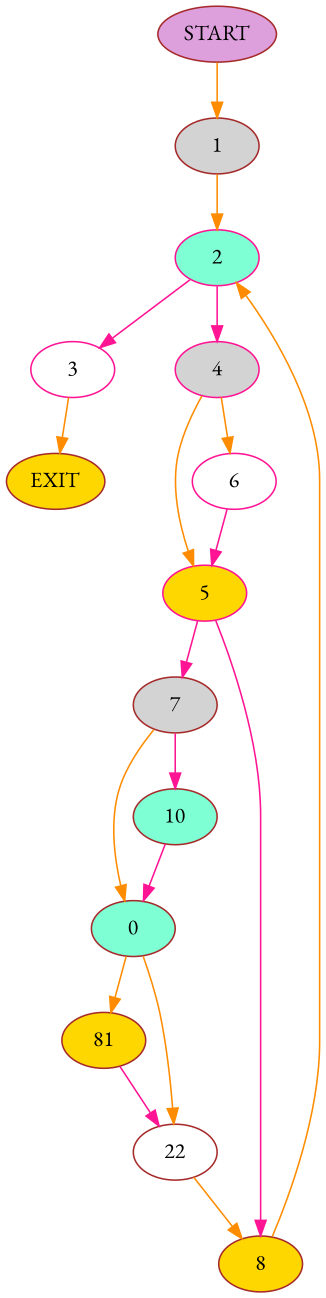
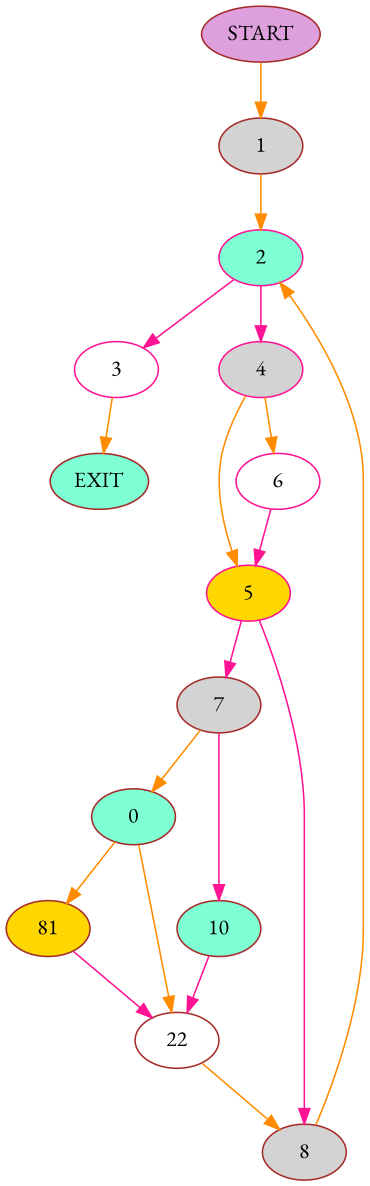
node "EXIT": fillcolor gold -> aquamarine
edge "10" -> "0": now "10" -> "22"
node "8": fillcolor gold -> lightgrey
